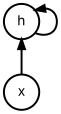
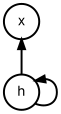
edge "x" -> "h": reversed
